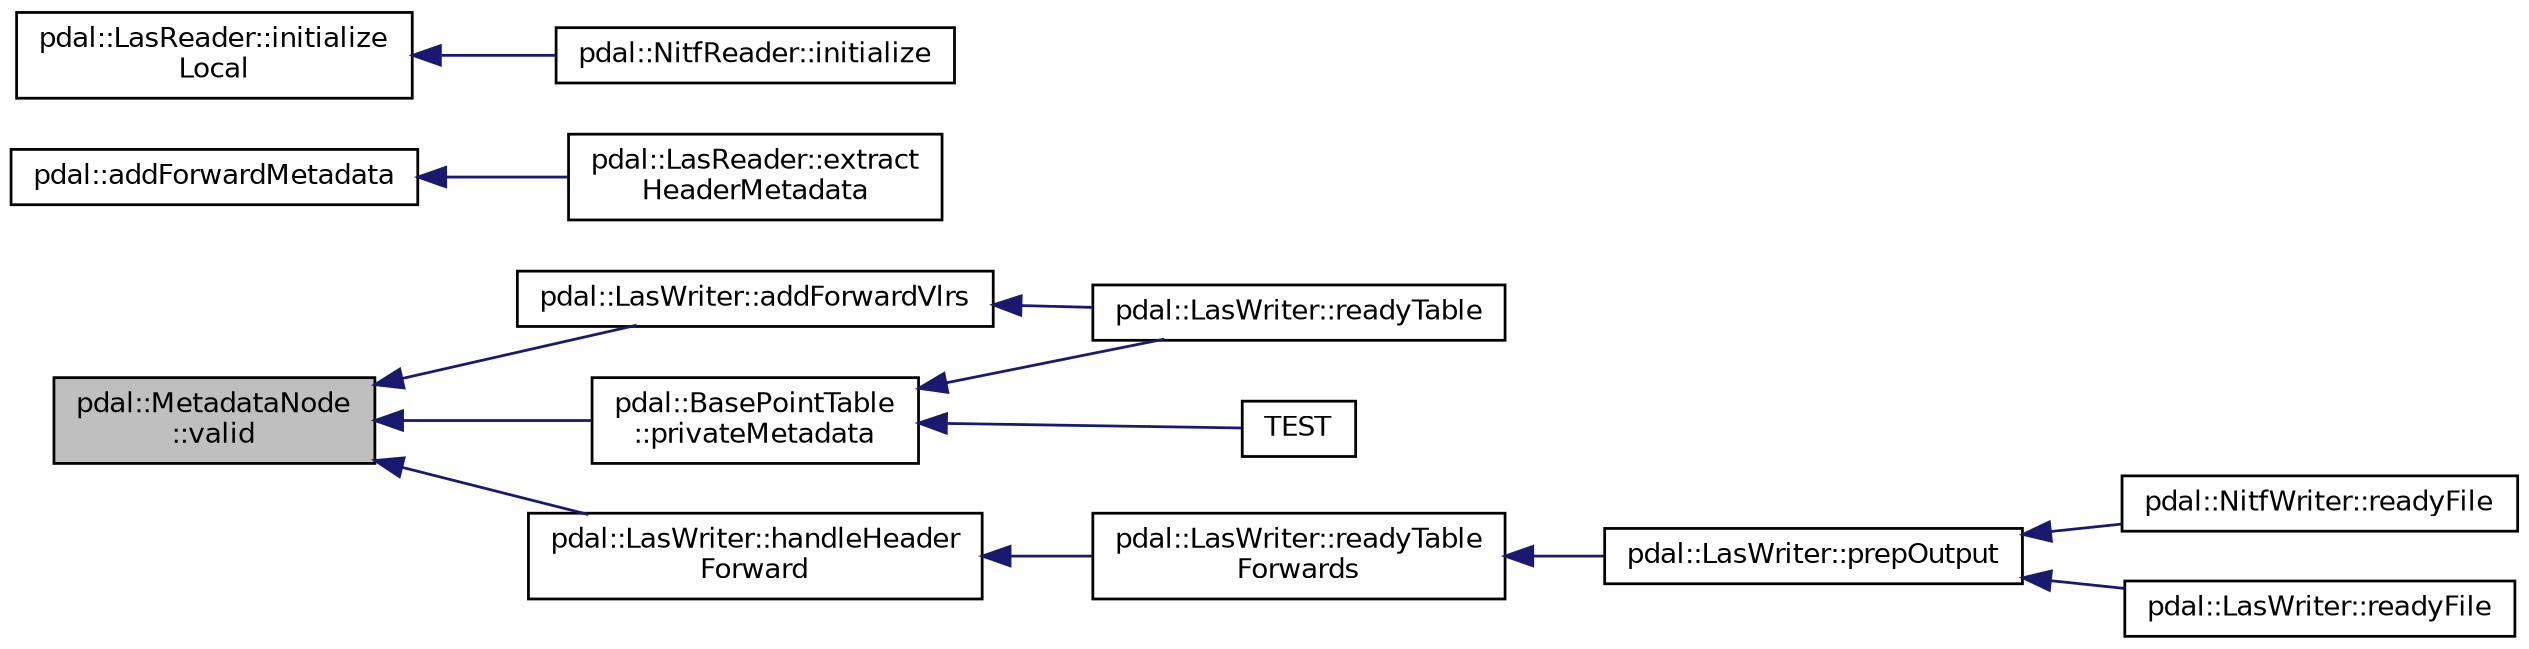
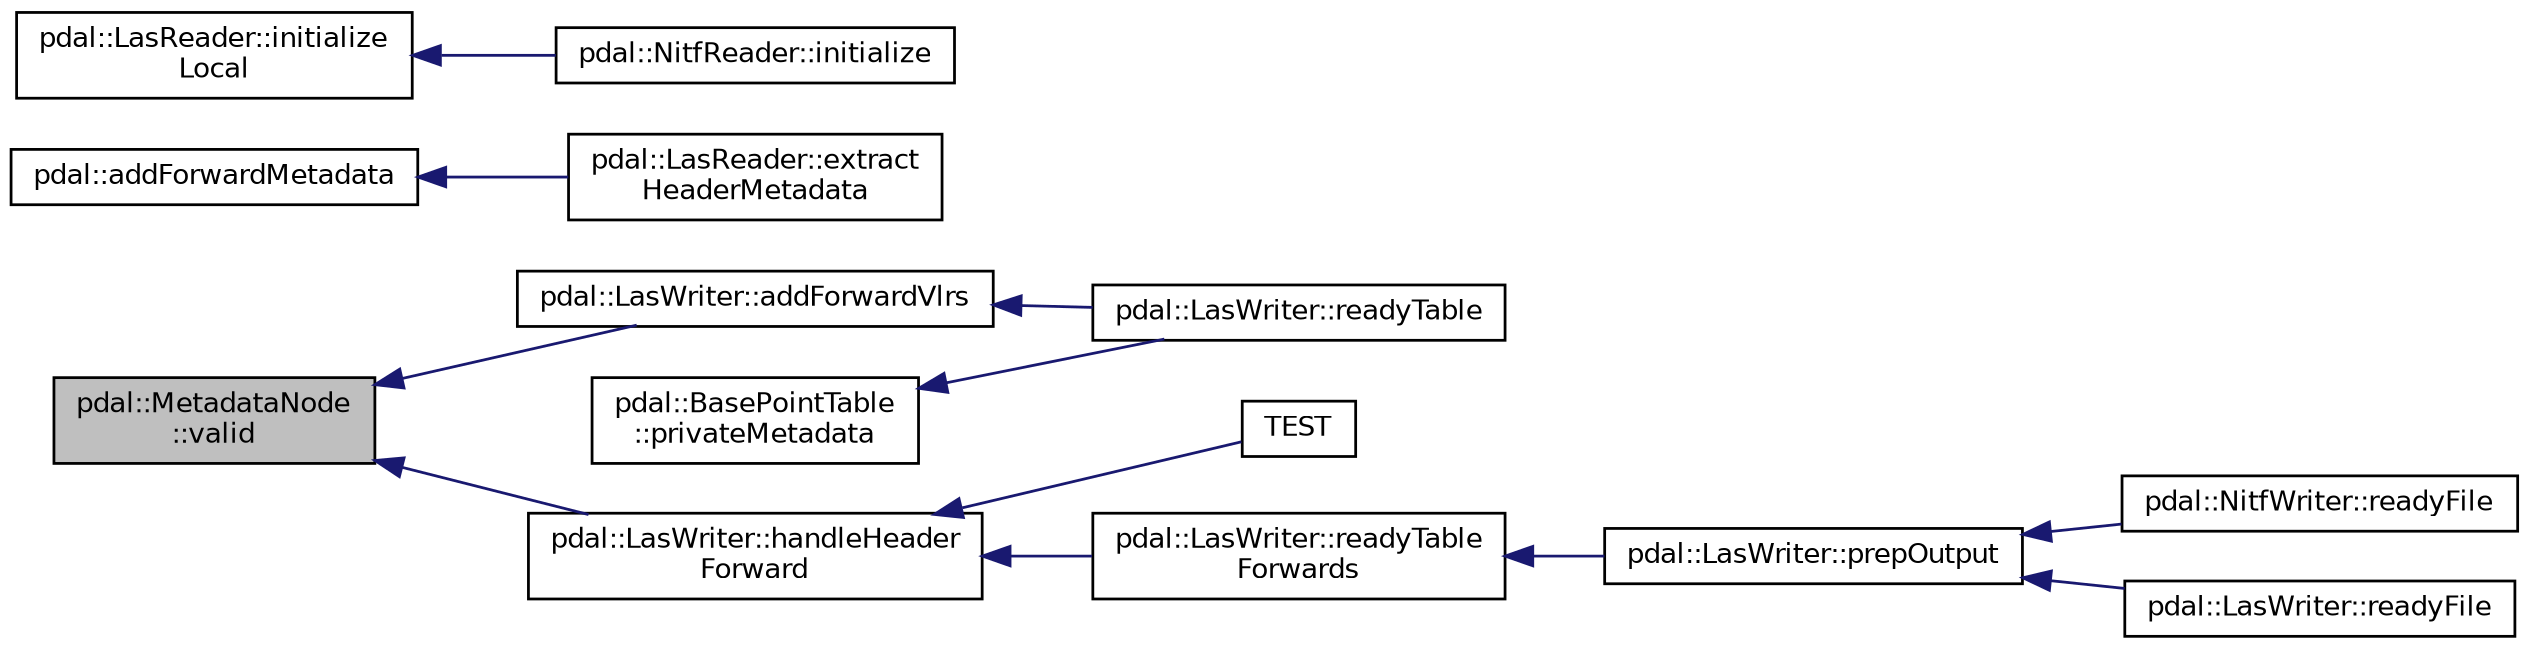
edge "pdal::BasePointTable ::privateMetadata" -> "pdal::MetadataNode ::valid": removed
edge "TEST" -> "pdal::BasePointTable ::privateMetadata": now "TEST" -> "pdal::LasWriter::handleHeader Forward"
